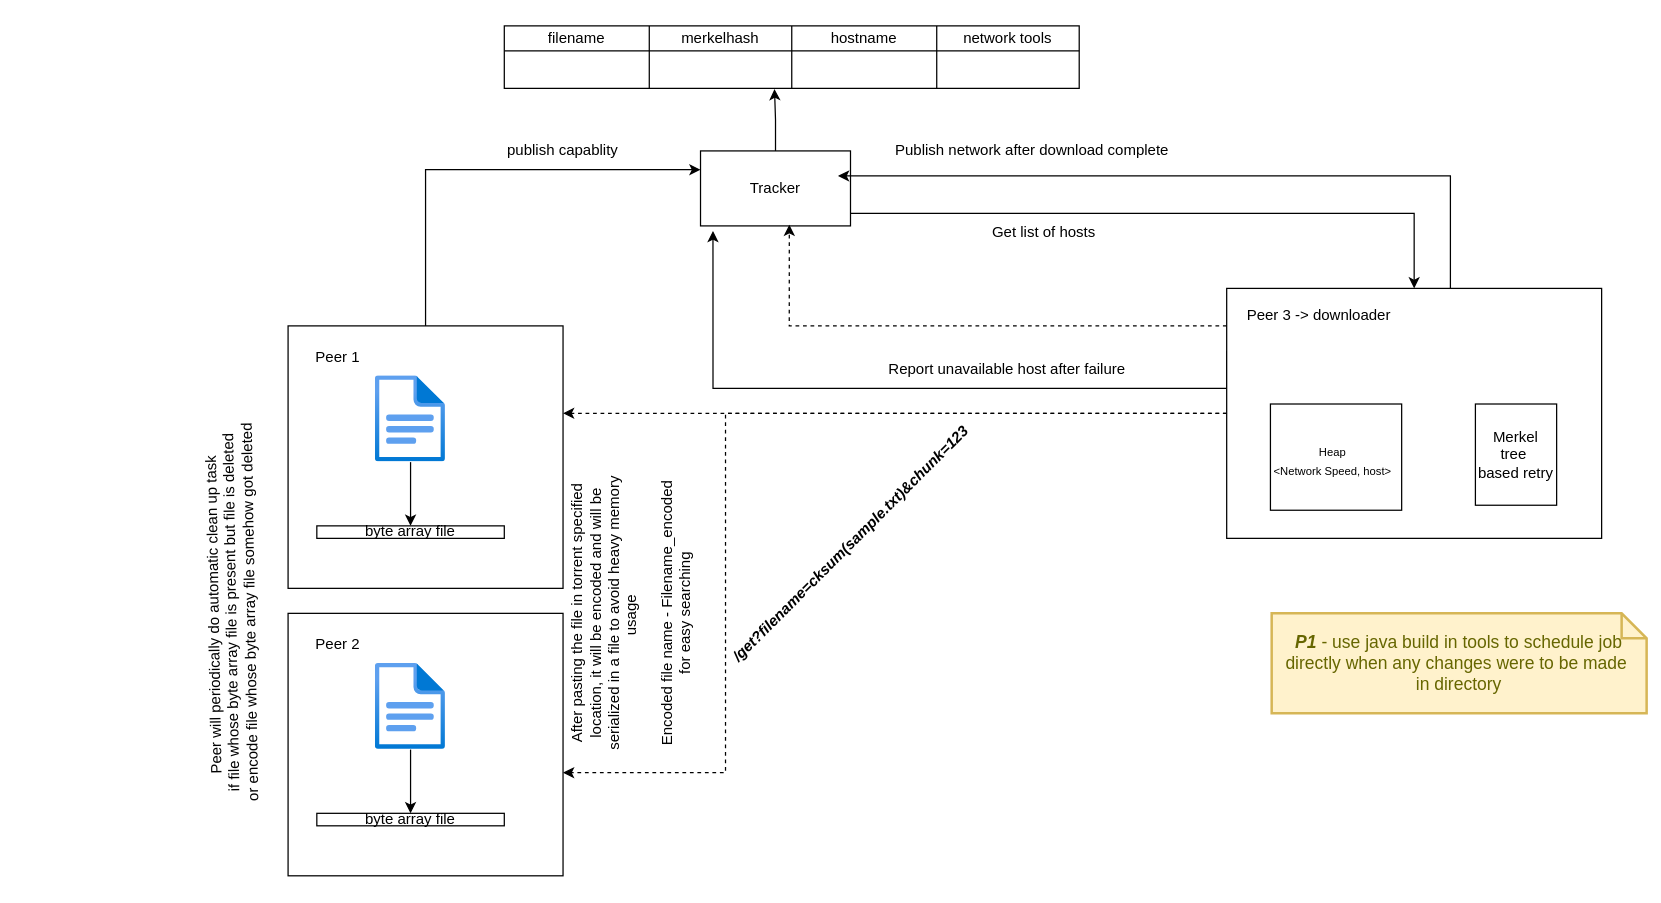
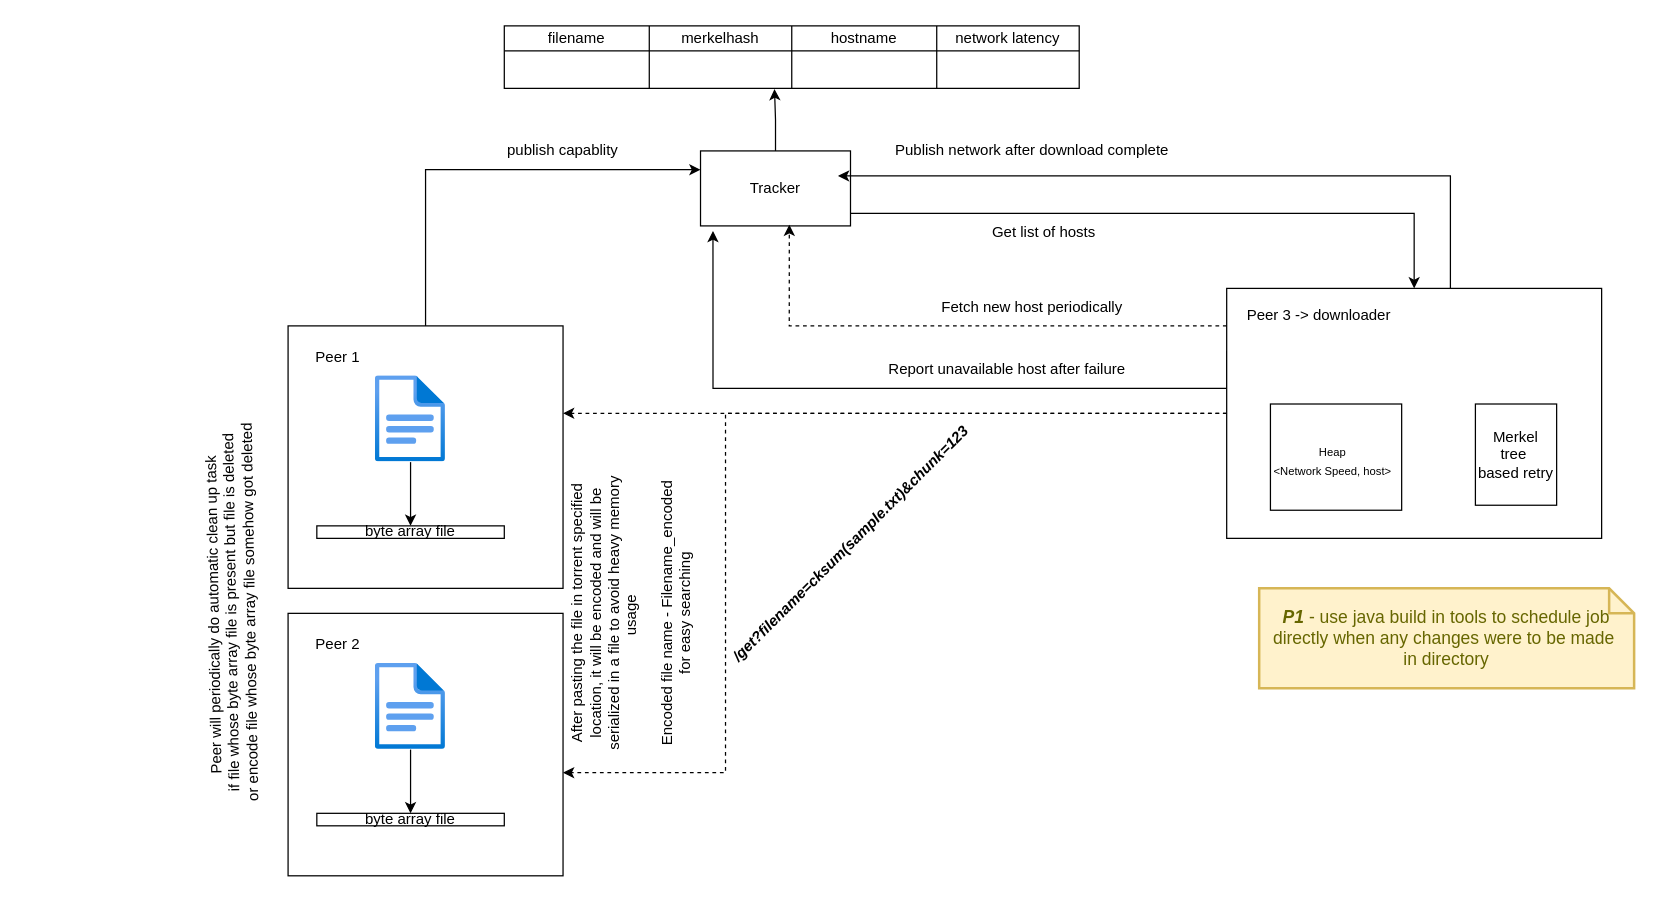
node "network tools": label "network tools" -> "network latency"
node "Fetch new host periodically": added
node "P1 - use java build in tools to schedule job directly when any changes were to be made in directory": moved (1459, 663) -> (1447, 638)
